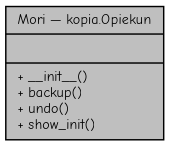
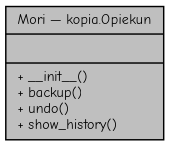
node "Mori — kopia.Opiekun": text "+ show_init()" -> "+ show_history()"
